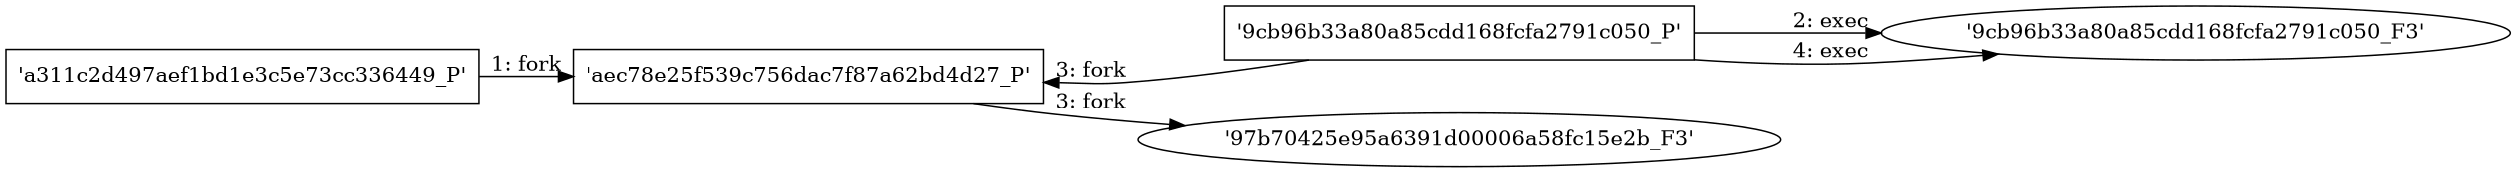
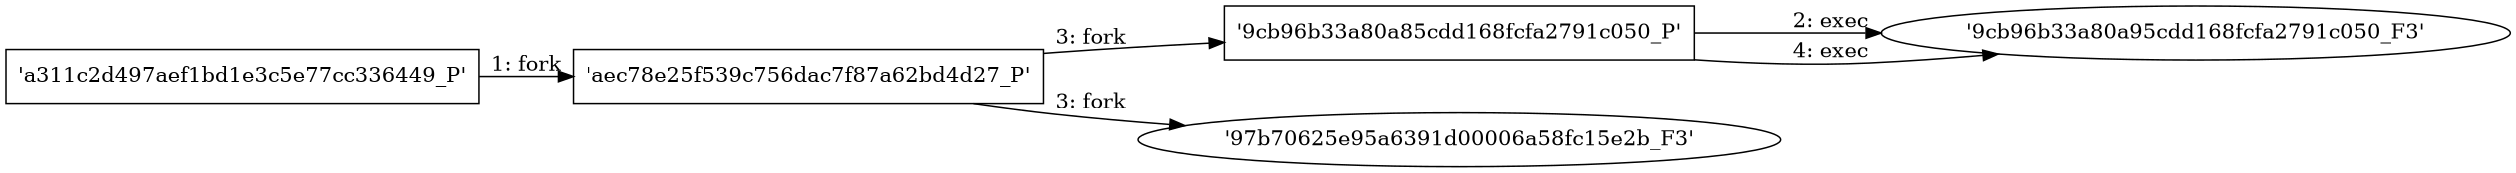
node "'9cb96b33a80a85cdd168fcfa2791c050_F3'": label "'9cb96b33a80a85cdd168fcfa2791c050_F3'" -> "'9cb96b33a80a95cdd168fcfa2791c050_F3'"
node "'a311c2d497aef1bd1e3c5e73cc336449_P'": label "'a311c2d497aef1bd1e3c5e73cc336449_P'" -> "'a311c2d497aef1bd1e3c5e77cc336449_P'"
edge "'9cb96b33a80a85cdd168fcfa2791c050_P'" -> "'aec78e25f539c756dac7f87a62bd4d27_P'": reversed
node "'97b70425e95a6391d00006a58fc15e2b_F3'": label "'97b70425e95a6391d00006a58fc15e2b_F3'" -> "'97b70625e95a6391d00006a58fc15e2b_F3'"
